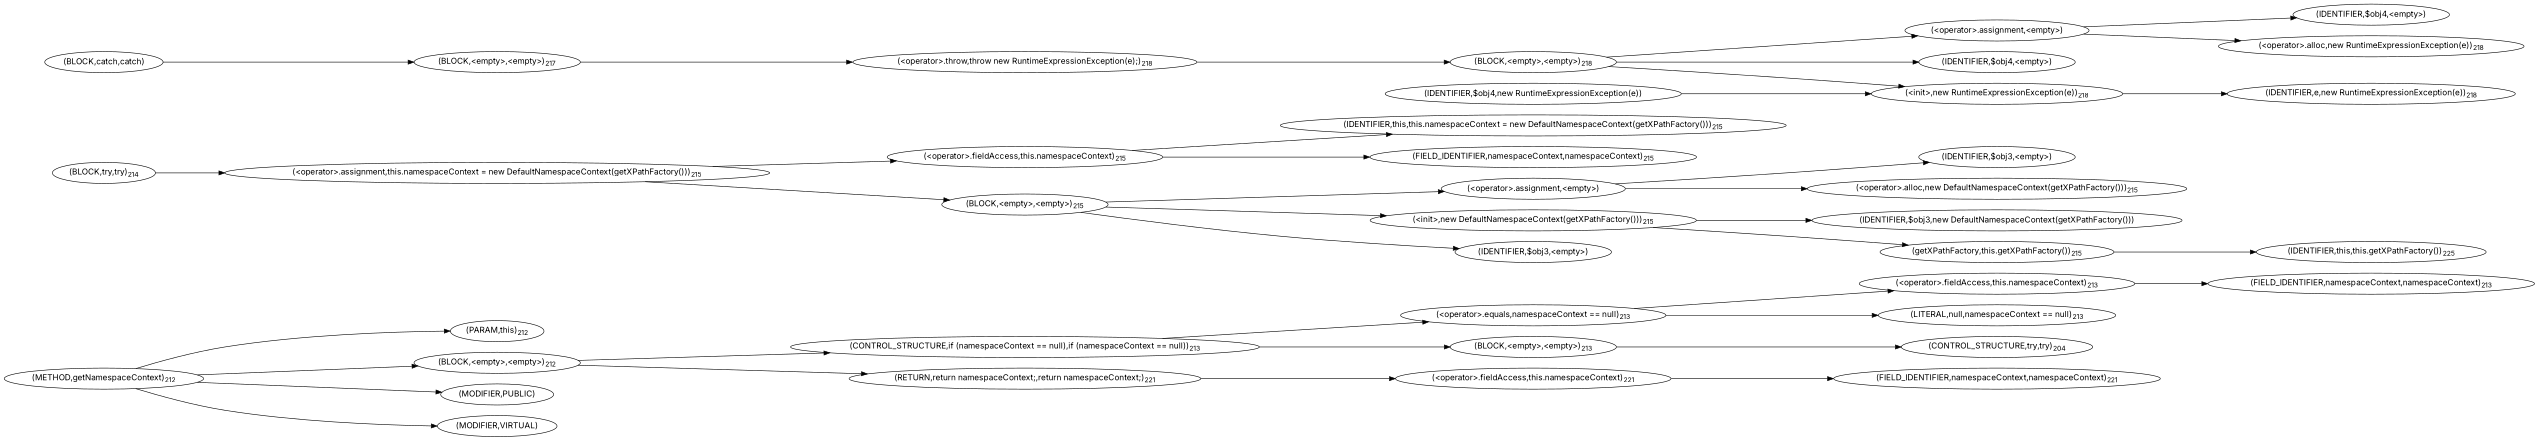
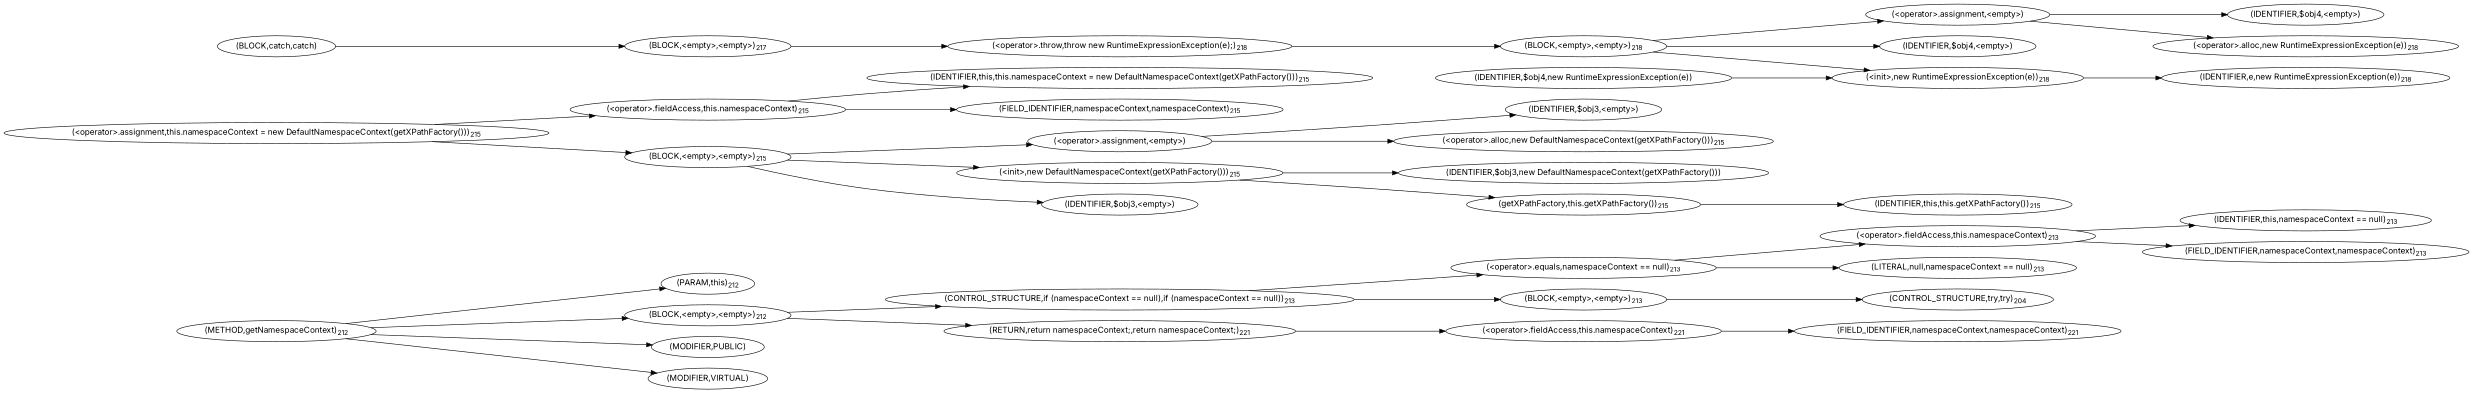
node "(BLOCK,try,try)": removed
node "(IDENTIFIER,this,namespaceContext == null)": added
node "(IDENTIFIER,this,this.getXPathFactory())": text "225" -> "215"
